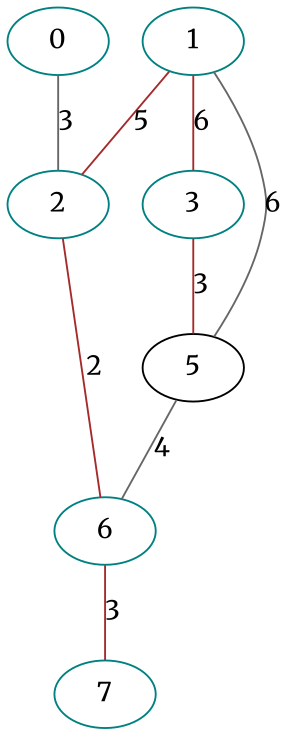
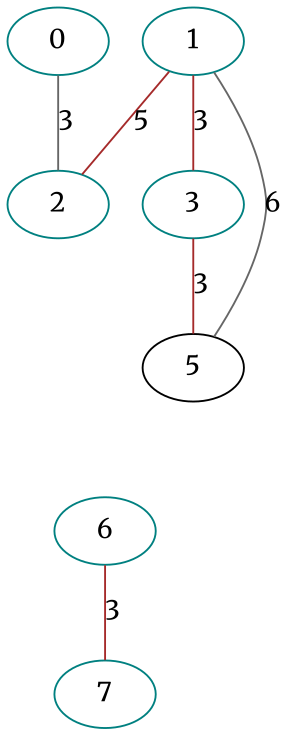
edge "1" -- "3": label "6" -> "3"
edge "2" -- "6": removed, label "2"
edge "5" -- "6": removed, label "4"
